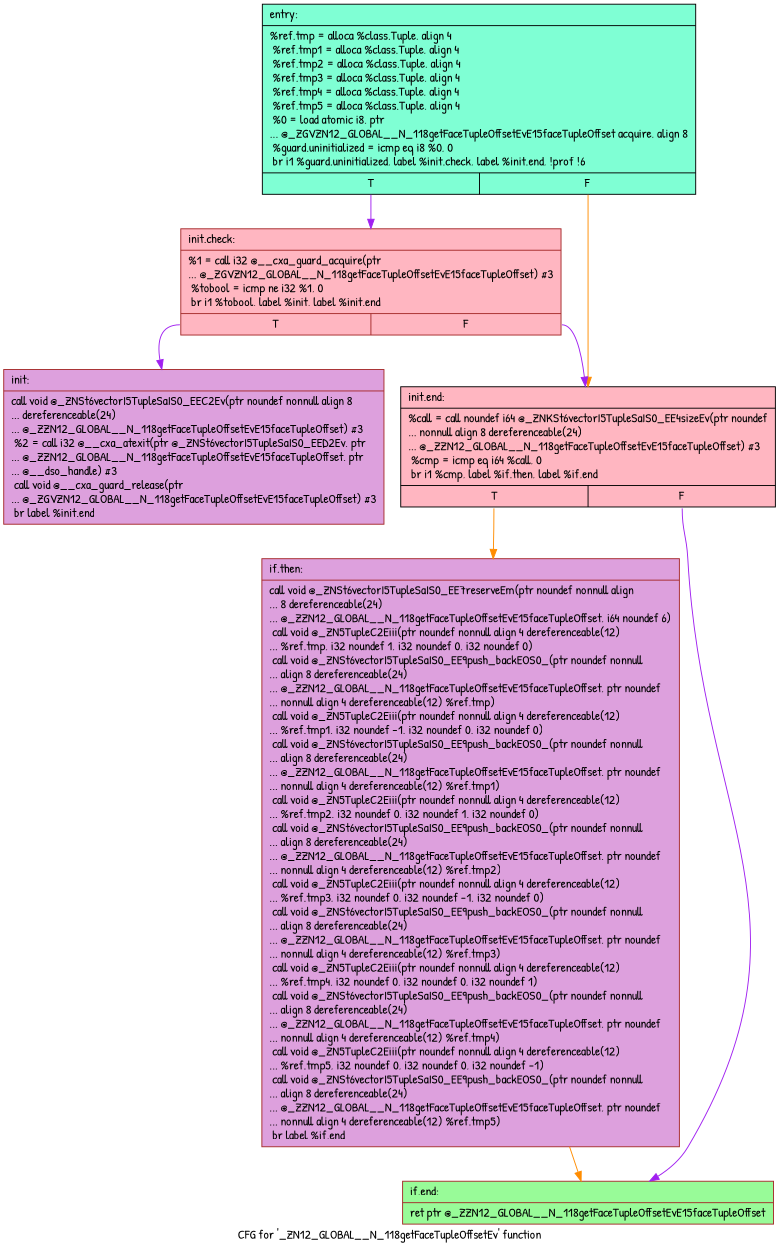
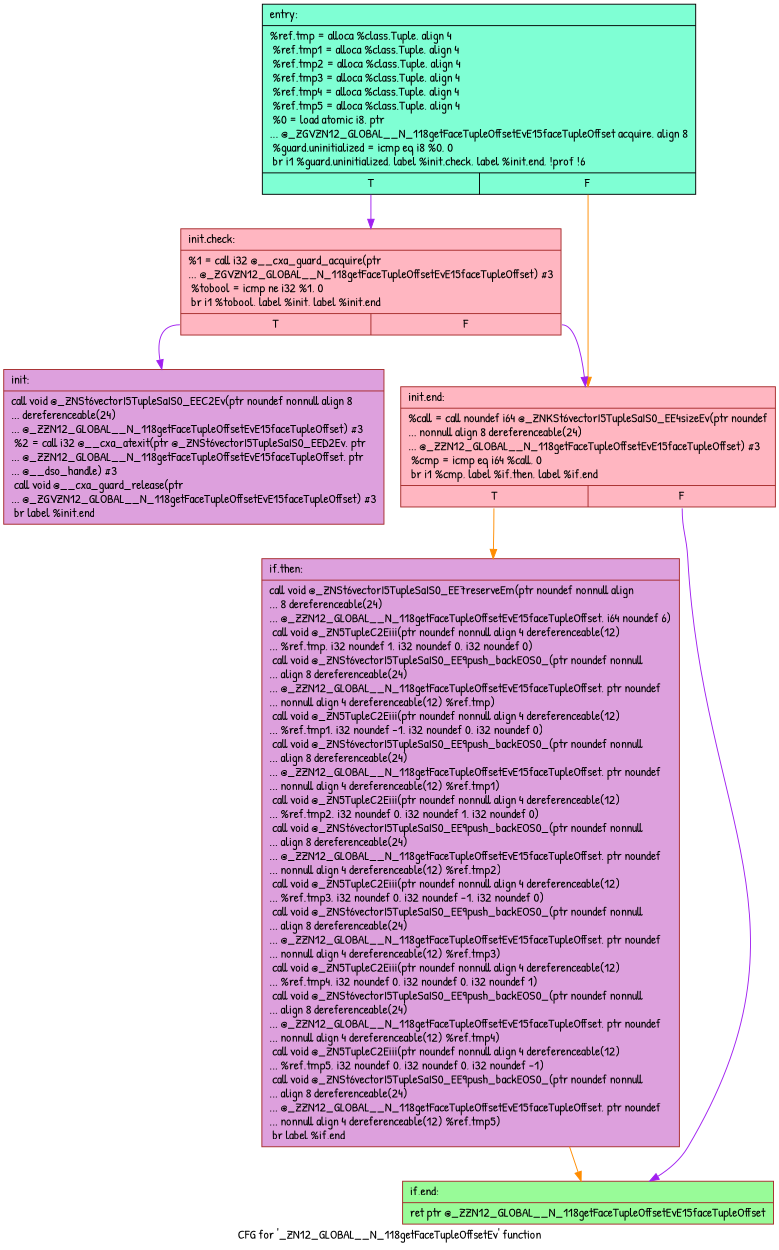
node "init.end:": color black -> brown
